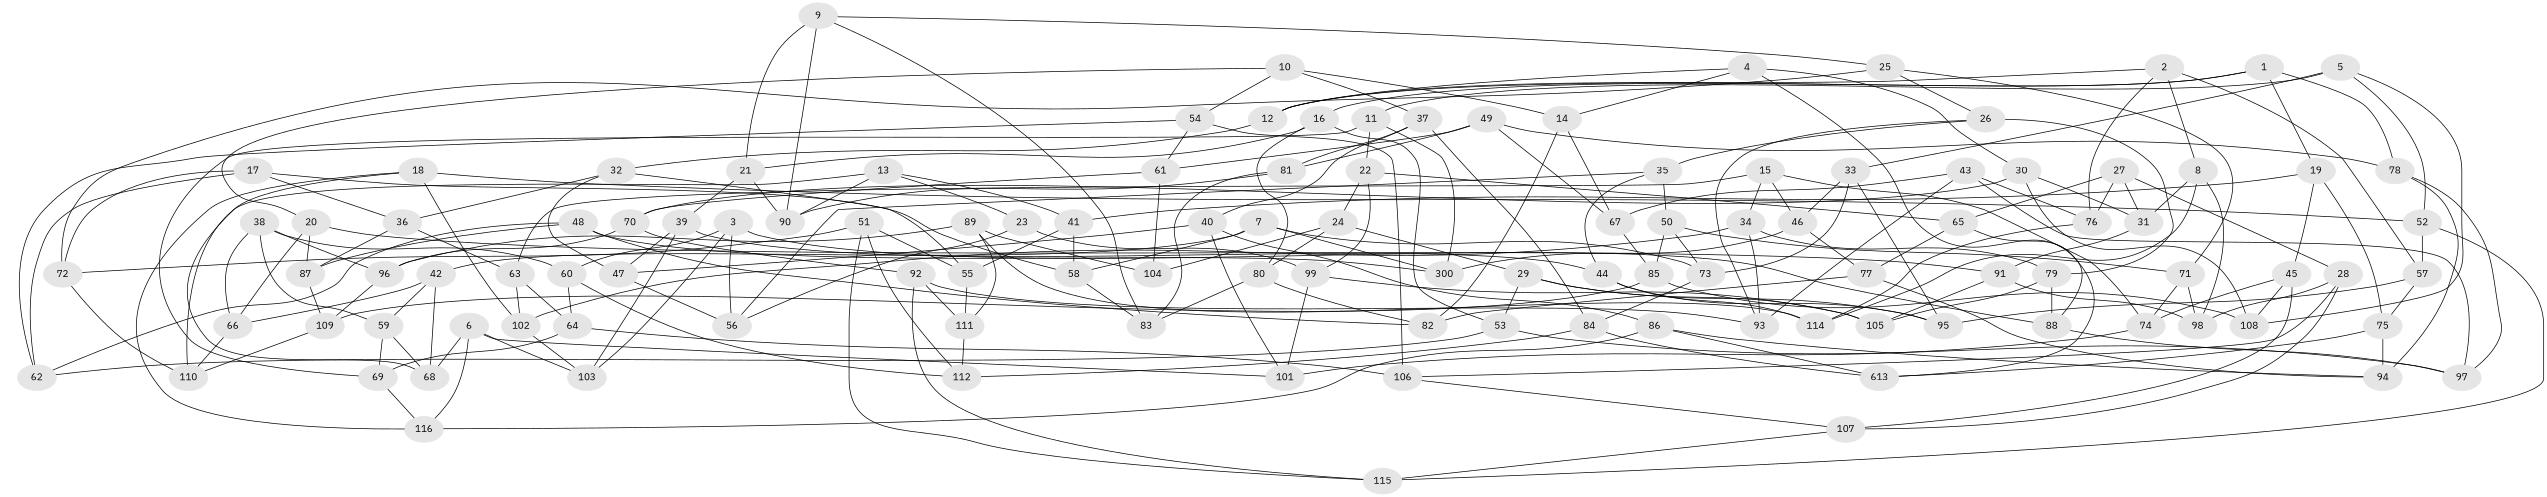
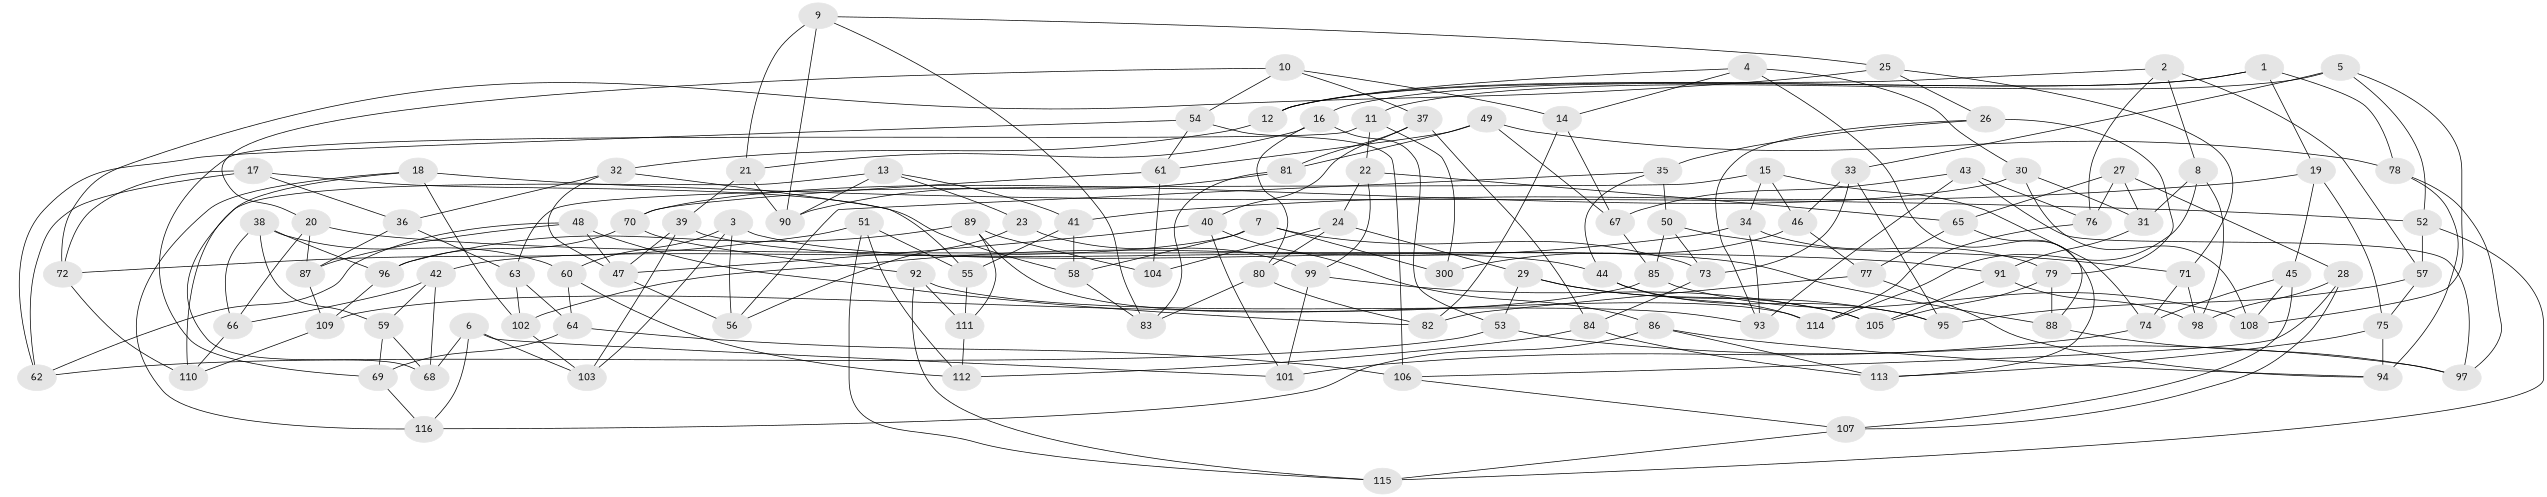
edge "48" -- "300": now "48" -- "47"
node "613": label "613" -> "113"
